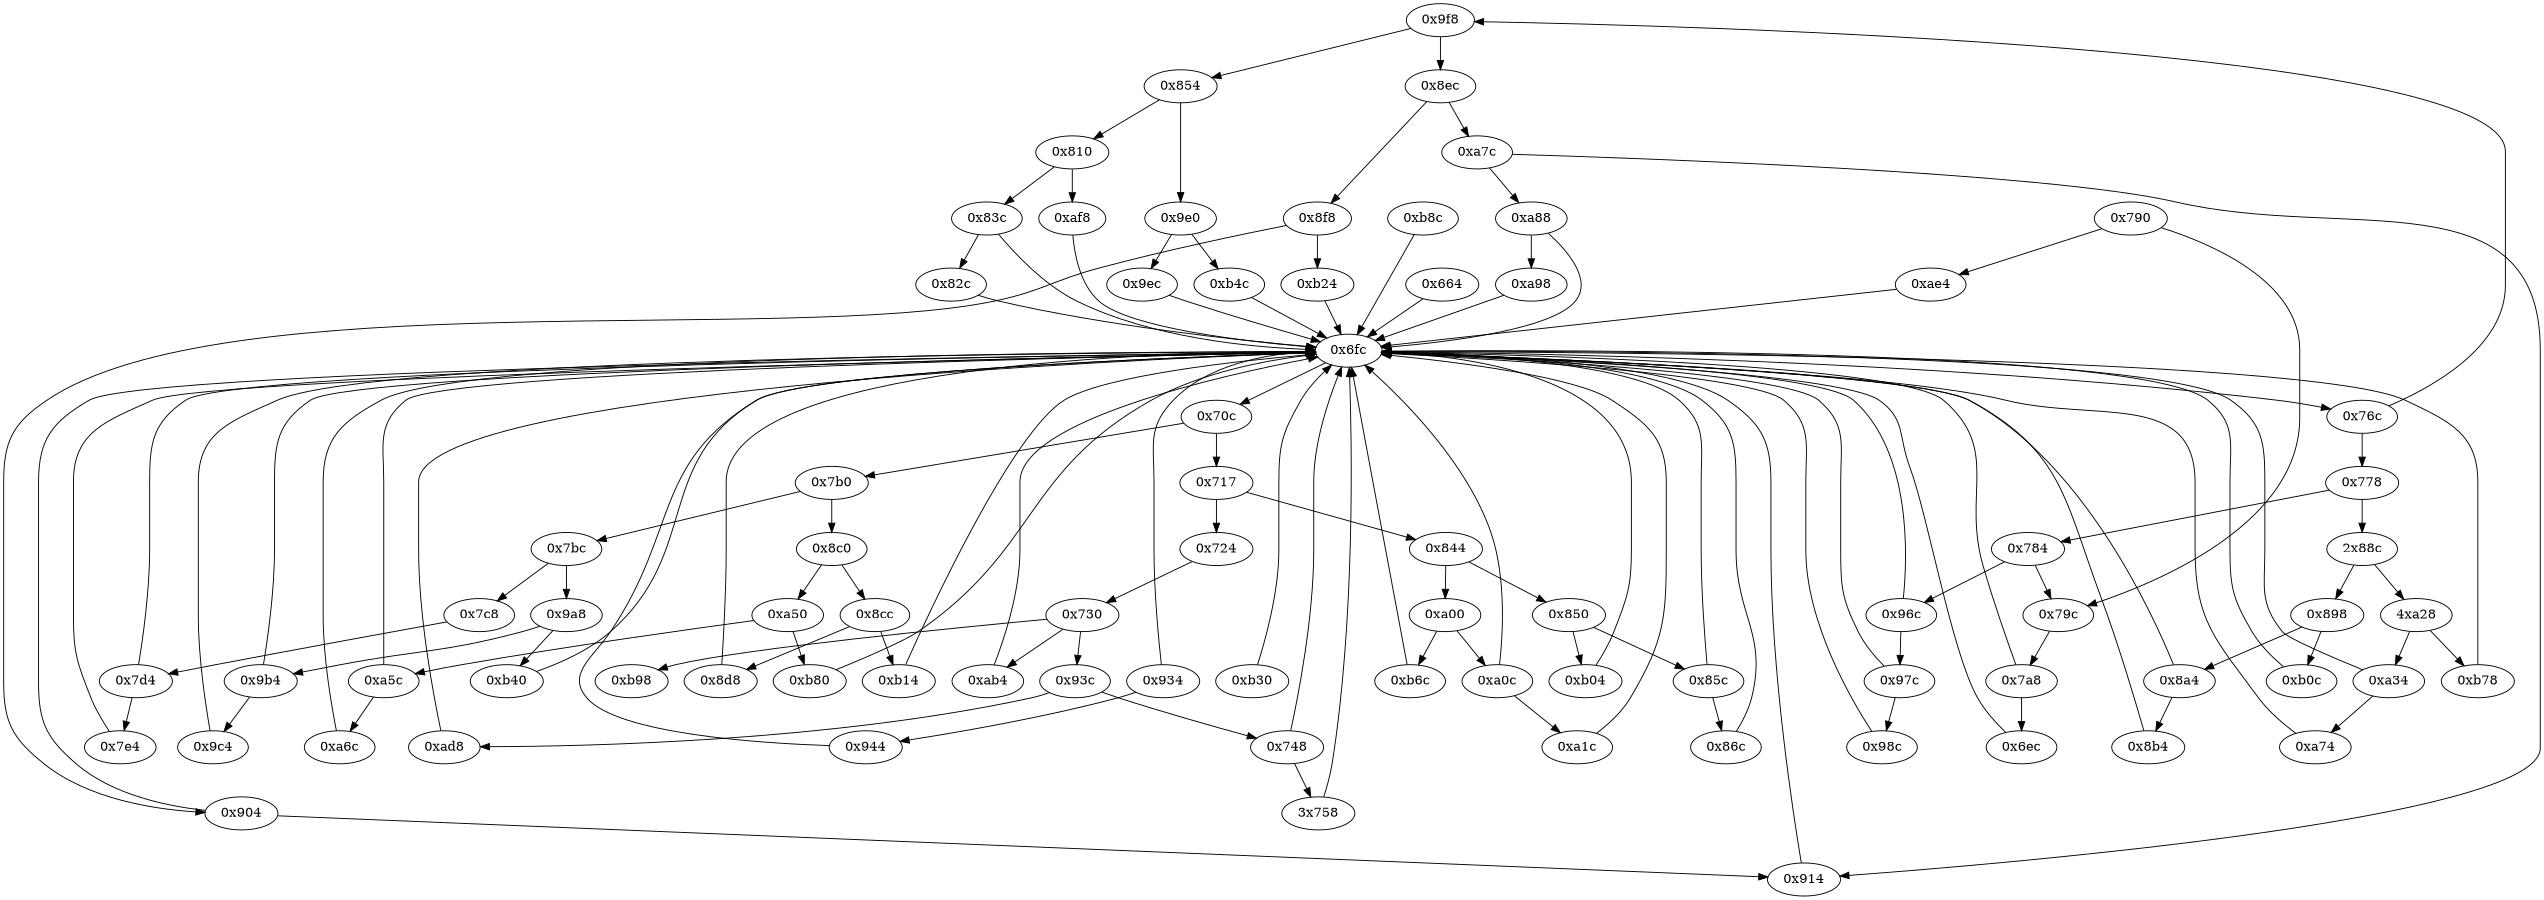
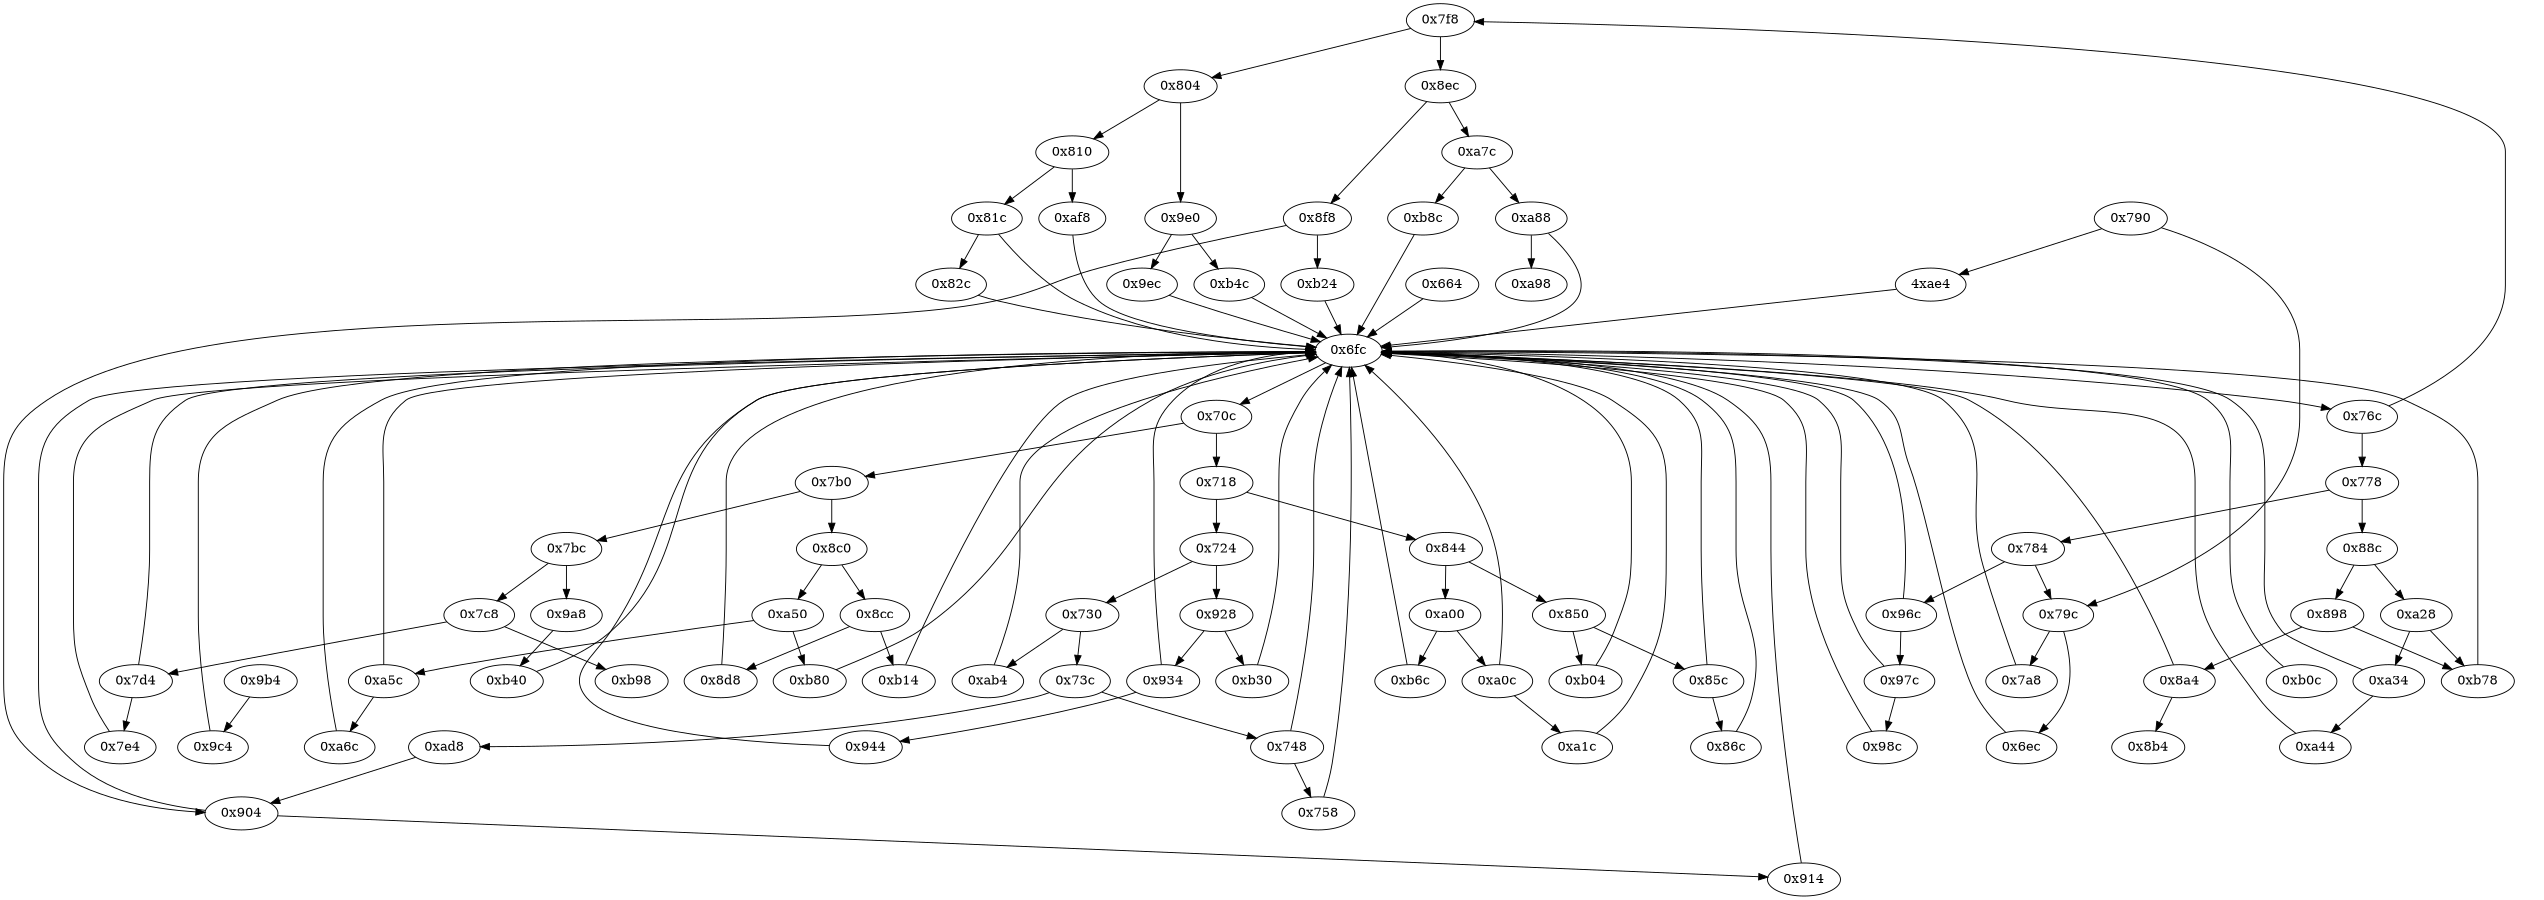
node "0x9f8": label "0x9f8" -> "0x7f8"
node "0x854": label "0x854" -> "0x804"
node "0x83c": label "0x83c" -> "0x81c"
node "0xae4": label "0xae4" -> "4xae4"
edge "0xa98" -> "0x6fc": removed
edge "0xa7c" -> "0x914": now "0xa7c" -> "0xb8c"
edge "0x9b4" -> "0x6fc": removed
edge "0xad8" -> "0x6fc": now "0xad8" -> "0x904"
edge "0x8b4" -> "0x6fc": removed
node "0x717": label "0x717" -> "0x718"
node "2x88c": label "2x88c" -> "0x88c"
node "0x928": added
node "4xa28": label "4xa28" -> "0xa28"
edge "0x730" -> "0xb98": now "0x7c8" -> "0xb98"
edge "0x898" -> "0xb0c": now "0x898" -> "0xb78"
edge "0x9a8" -> "0x9b4": removed
node "0x93c": label "0x93c" -> "0x73c"
edge "0x7a8" -> "0x6ec": now "0x79c" -> "0x6ec"
node "0xa74": label "0xa74" -> "0xa44"
node "3x758": label "3x758" -> "0x758"
